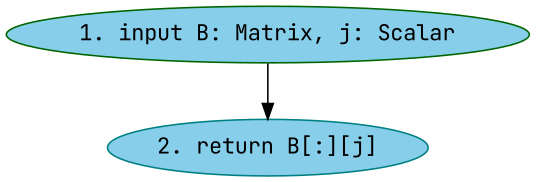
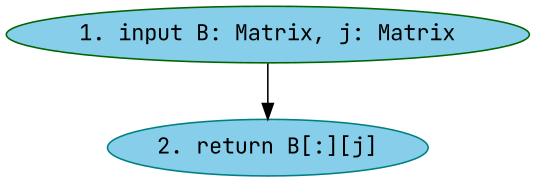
node "1. input B: Matrix, j: Scalar": label "1. input B: Matrix, j: Scalar" -> "1. input B: Matrix, j: Matrix"
